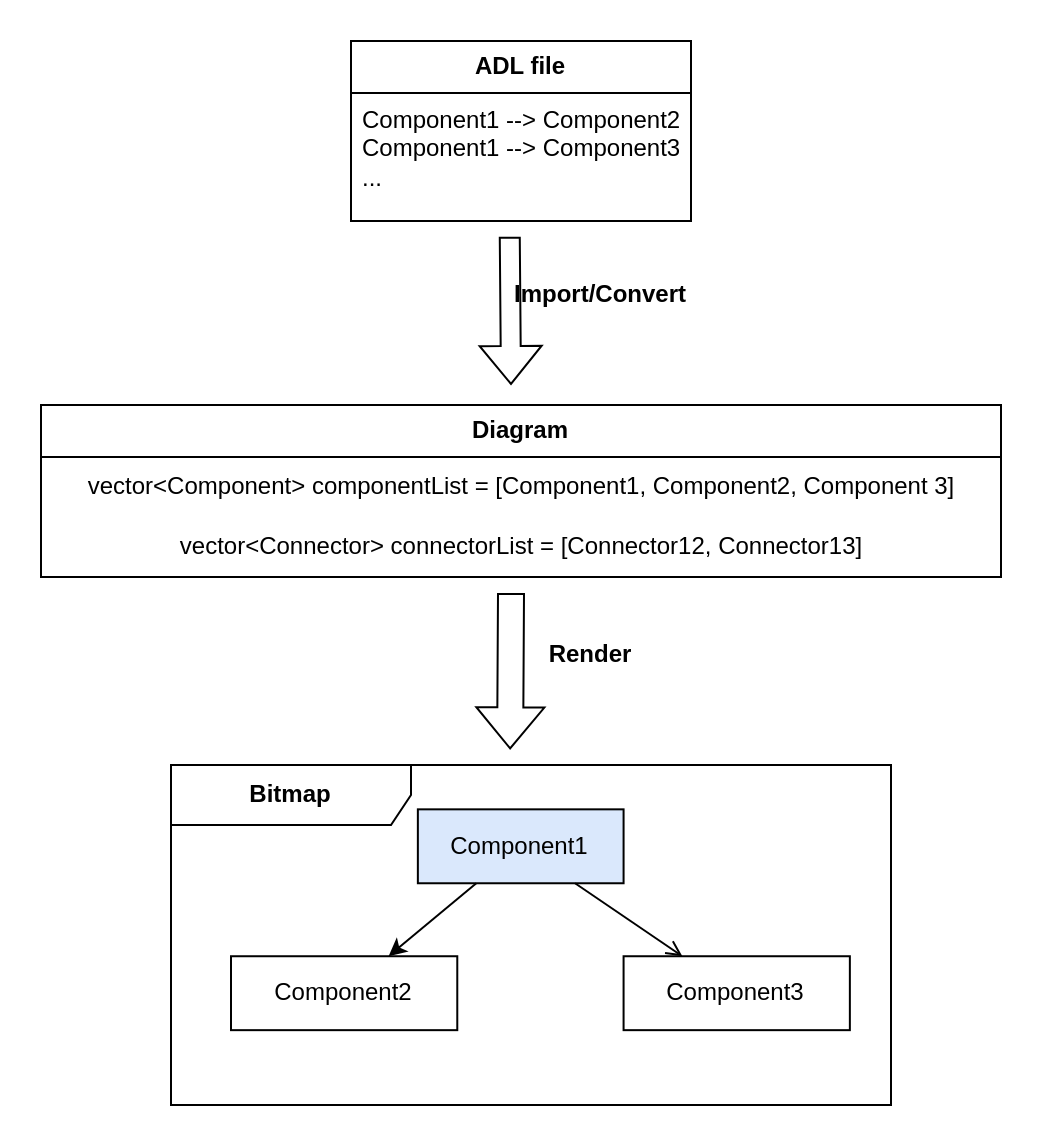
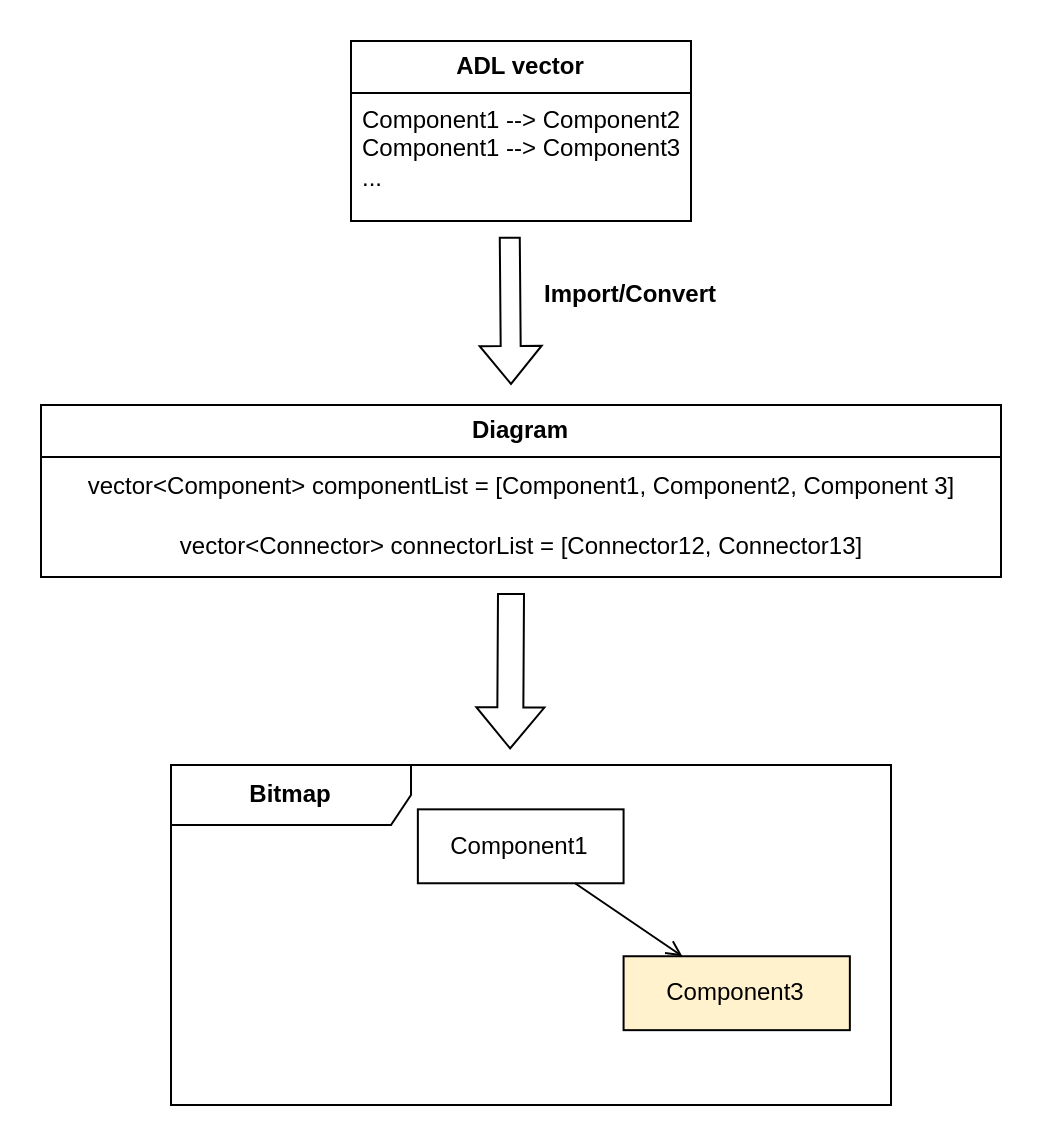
node "ADL file": label "ADL file" -> "ADL vector"
node "Import/Convert": moved (601, 295) -> (631, 295)
node "Render": removed
node "Component1": fillcolor #dae8fc -> #ffffff
edge "Component1" -> "Component2": removed
node "Component2": removed
node "Component3": fillcolor #ffffff -> #fff2cc
